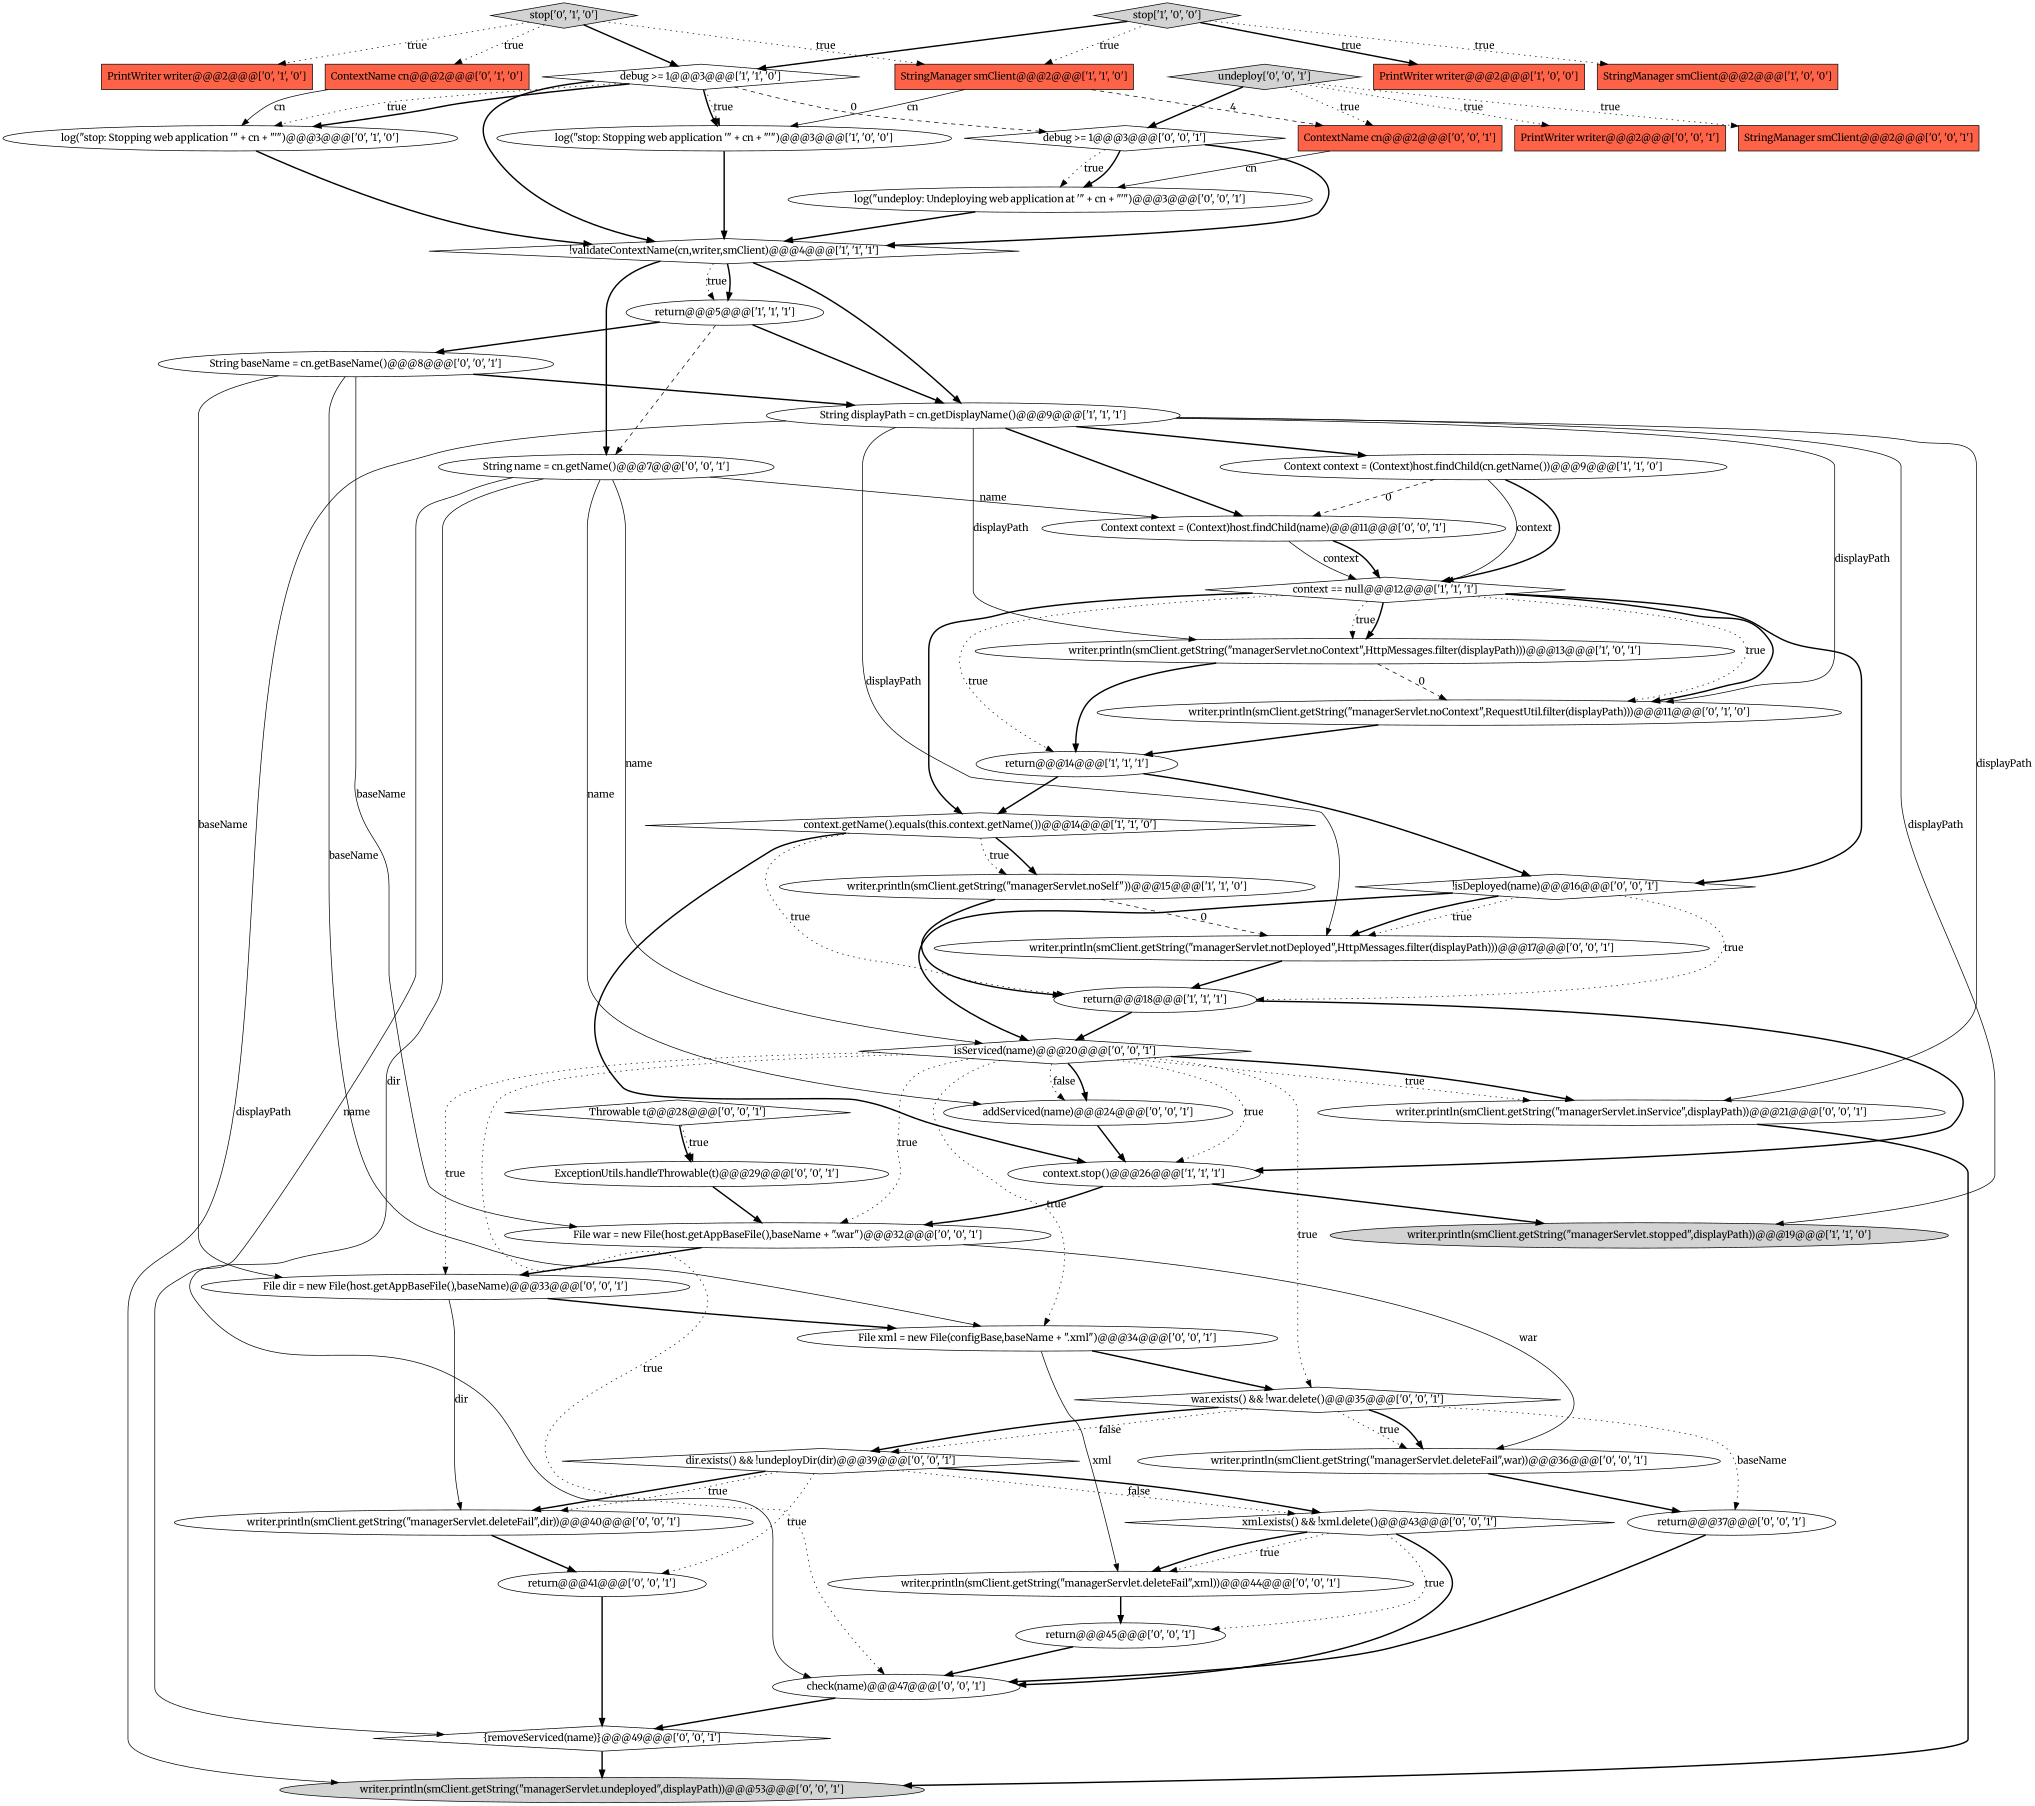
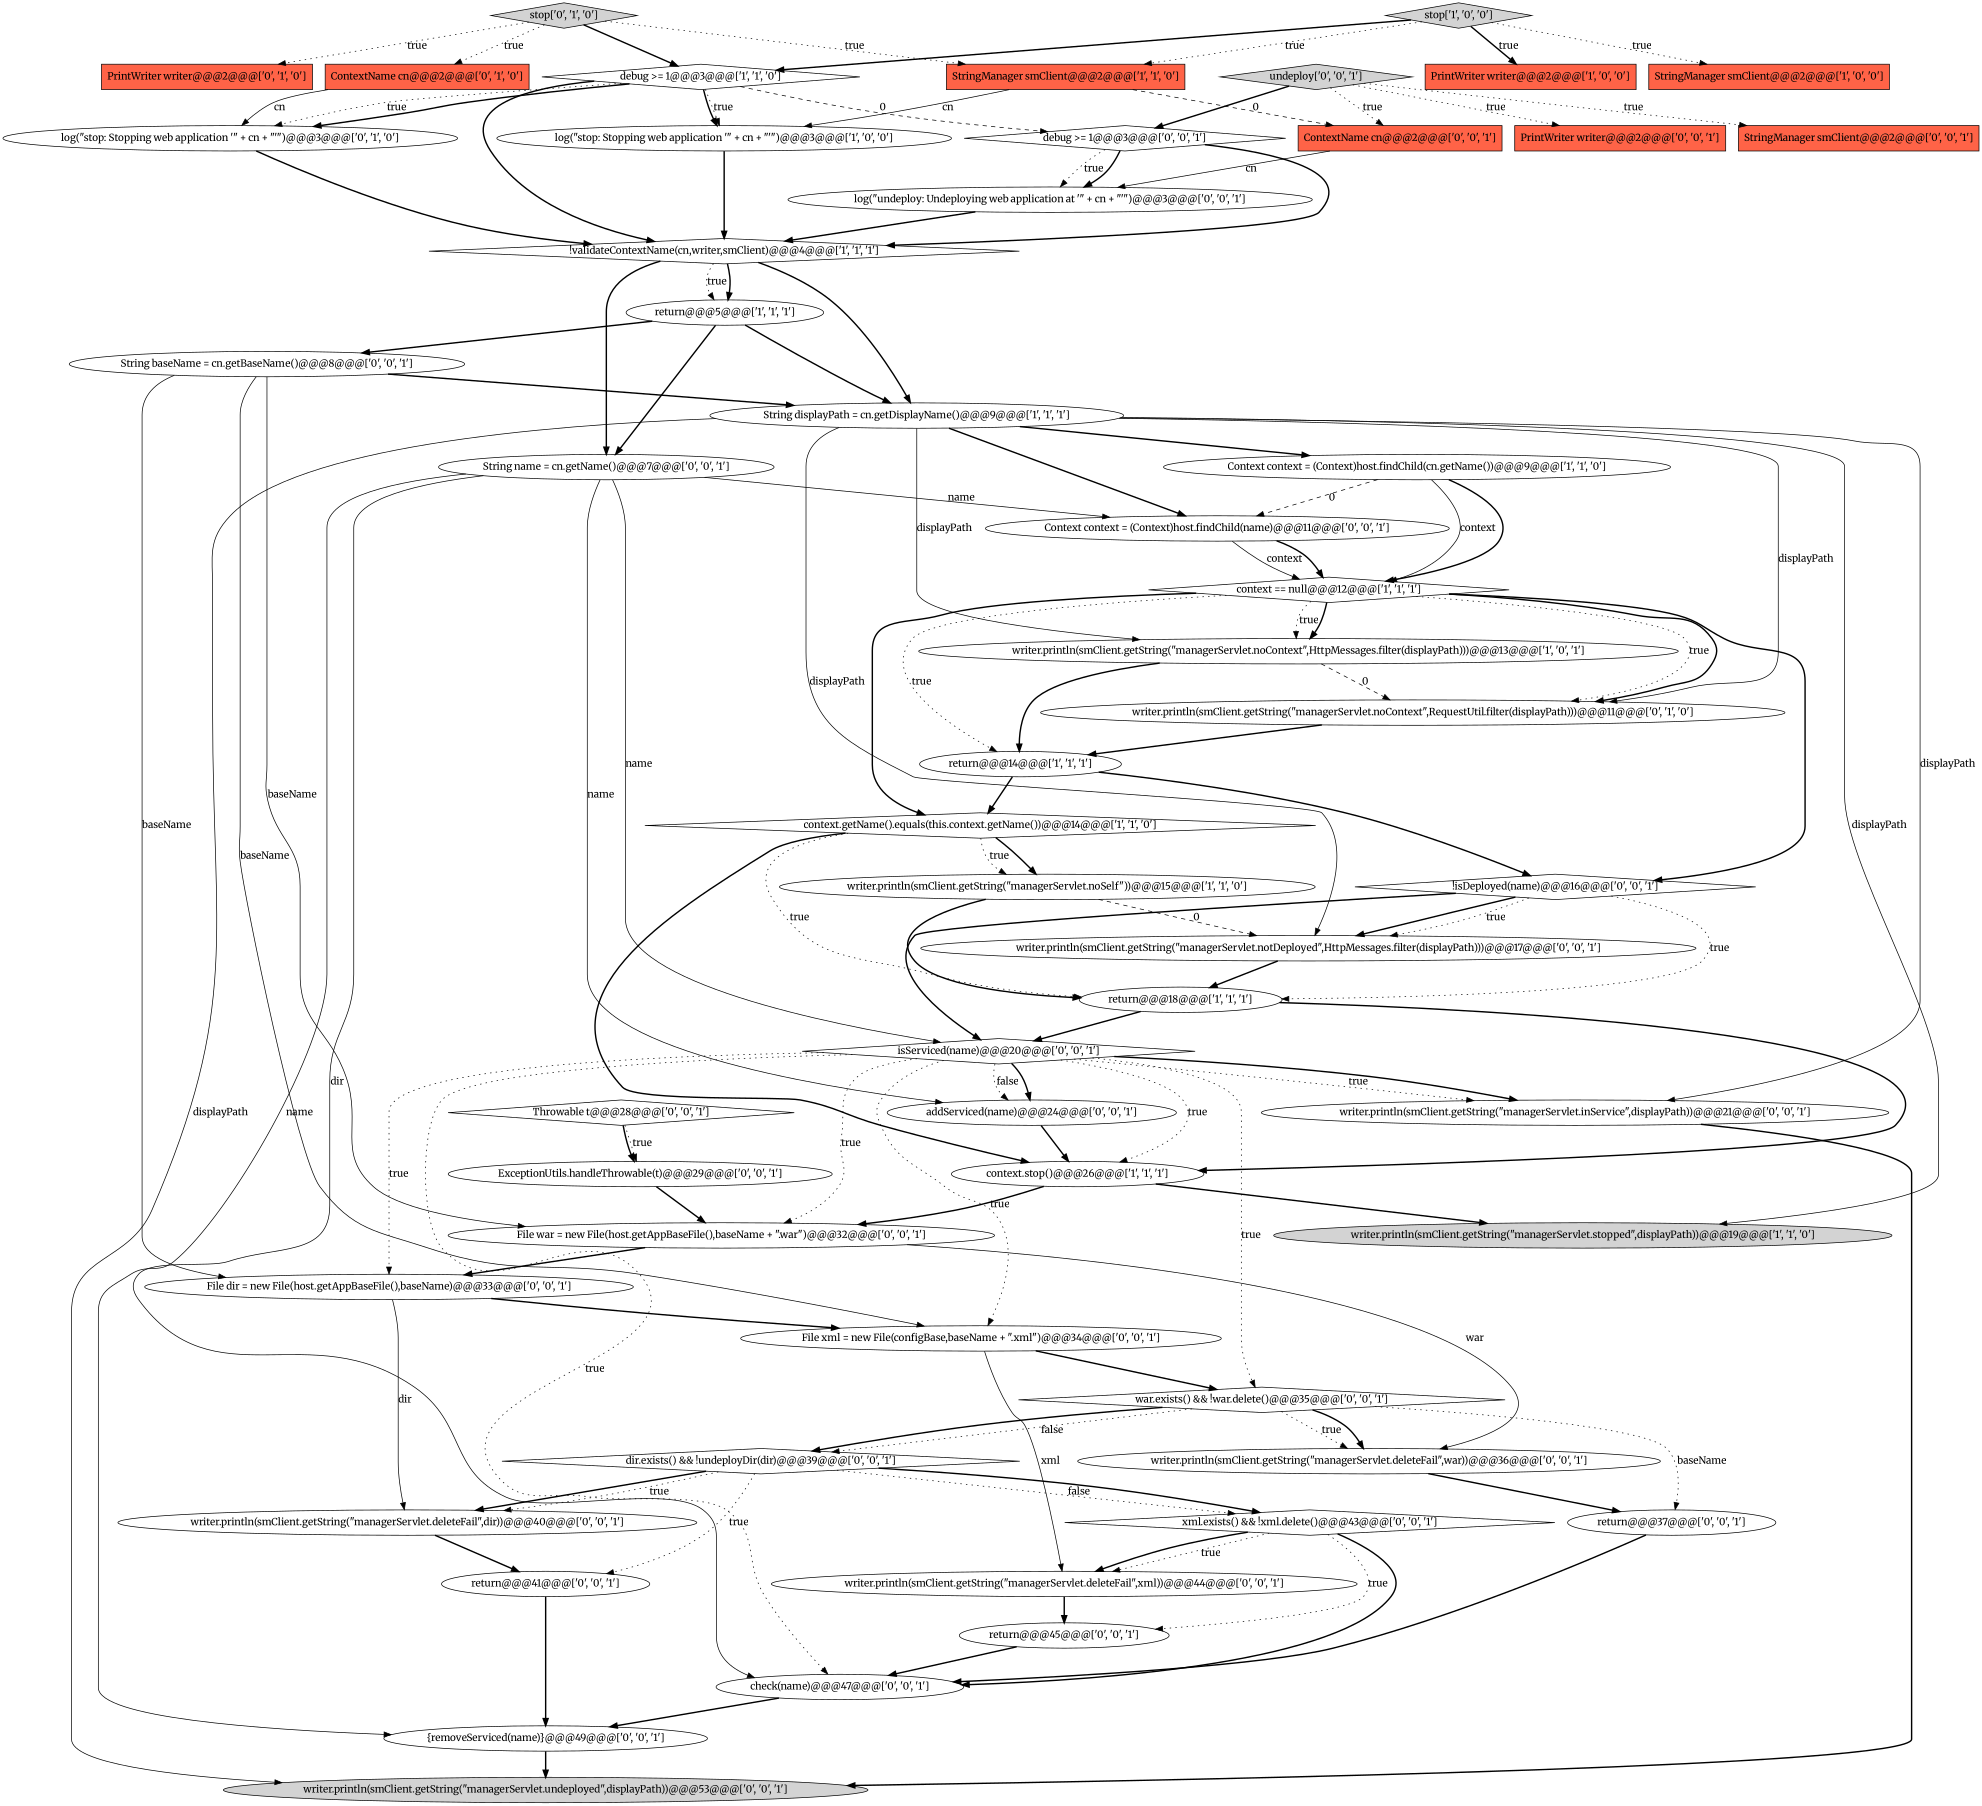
edge "StringManager smClient@@@2@@@['1', '1', '0']" -> "ContextName cn@@@2@@@['0', '0', '1']": label "4" -> "0"
edge "return@@@5@@@['1', '1', '1']" -> "String name = cn.getName()@@@7@@@['0', '0', '1']": style dashed -> bold
node "{removeServiced(name)}@@@49@@@['0', '0', '1']": shape diamond -> ellipse
